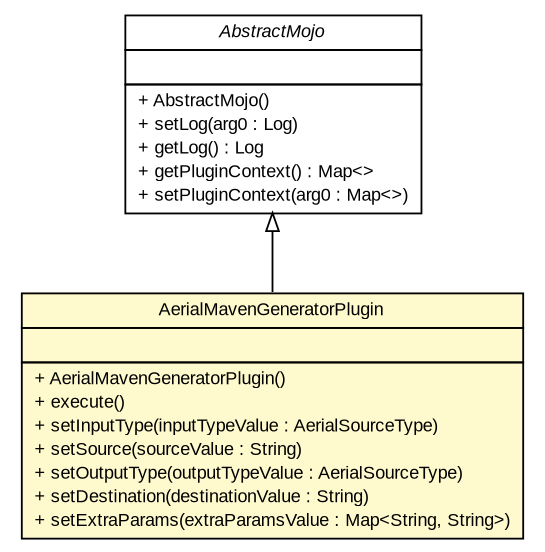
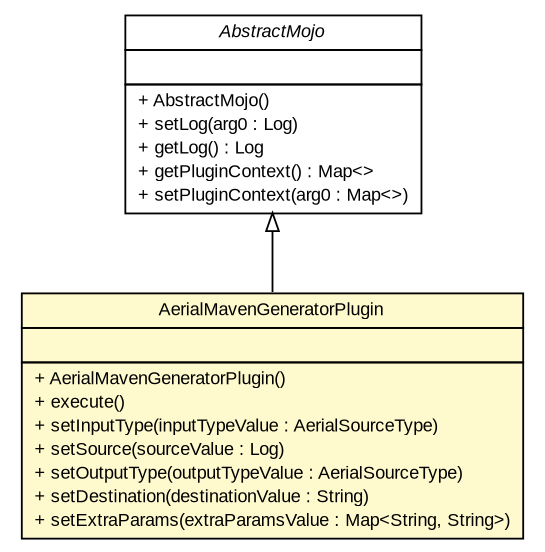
node "AerialMavenGeneratorPlugin": text "+ setSource(sourceValue : String)" -> "+ setSource(sourceValue : Log)"
